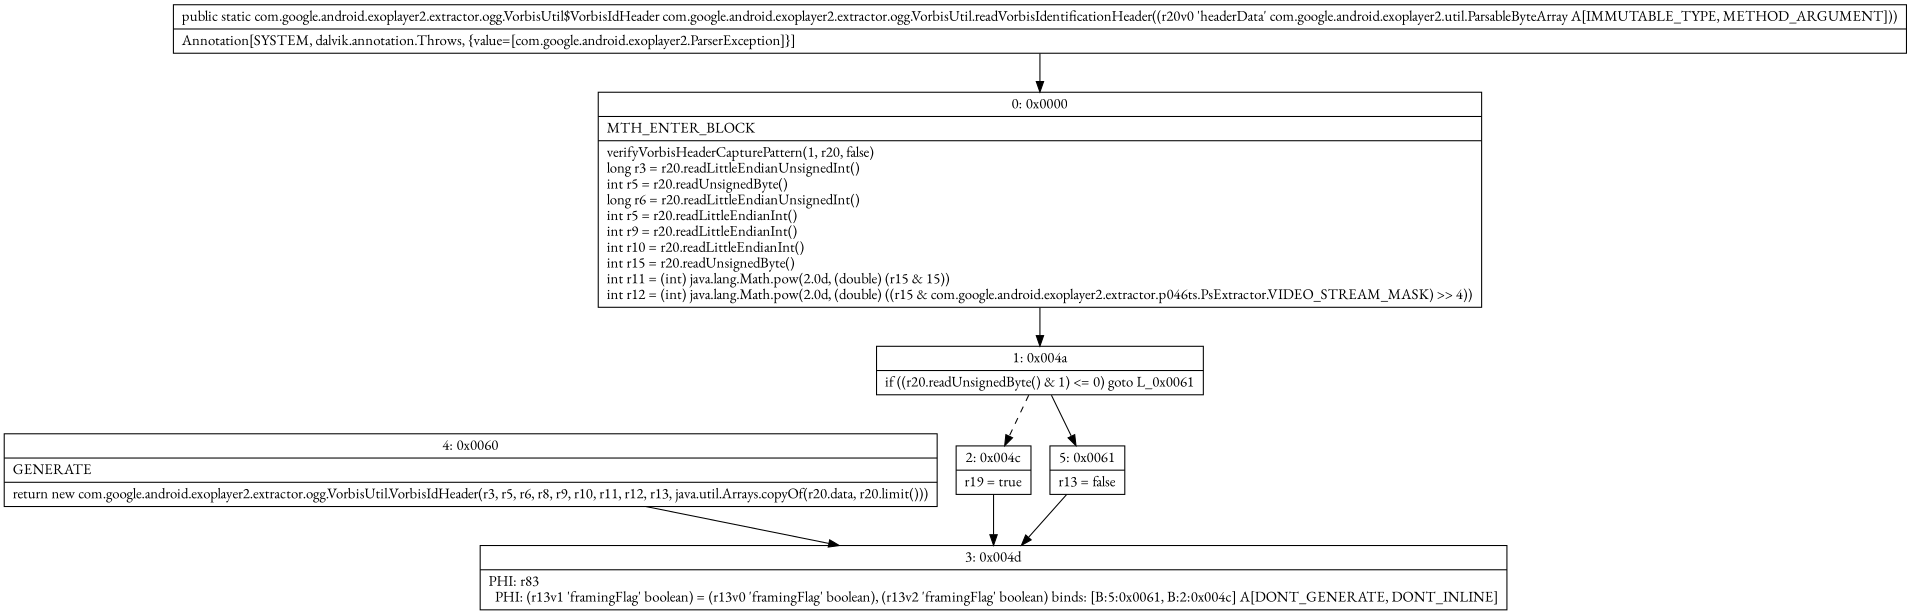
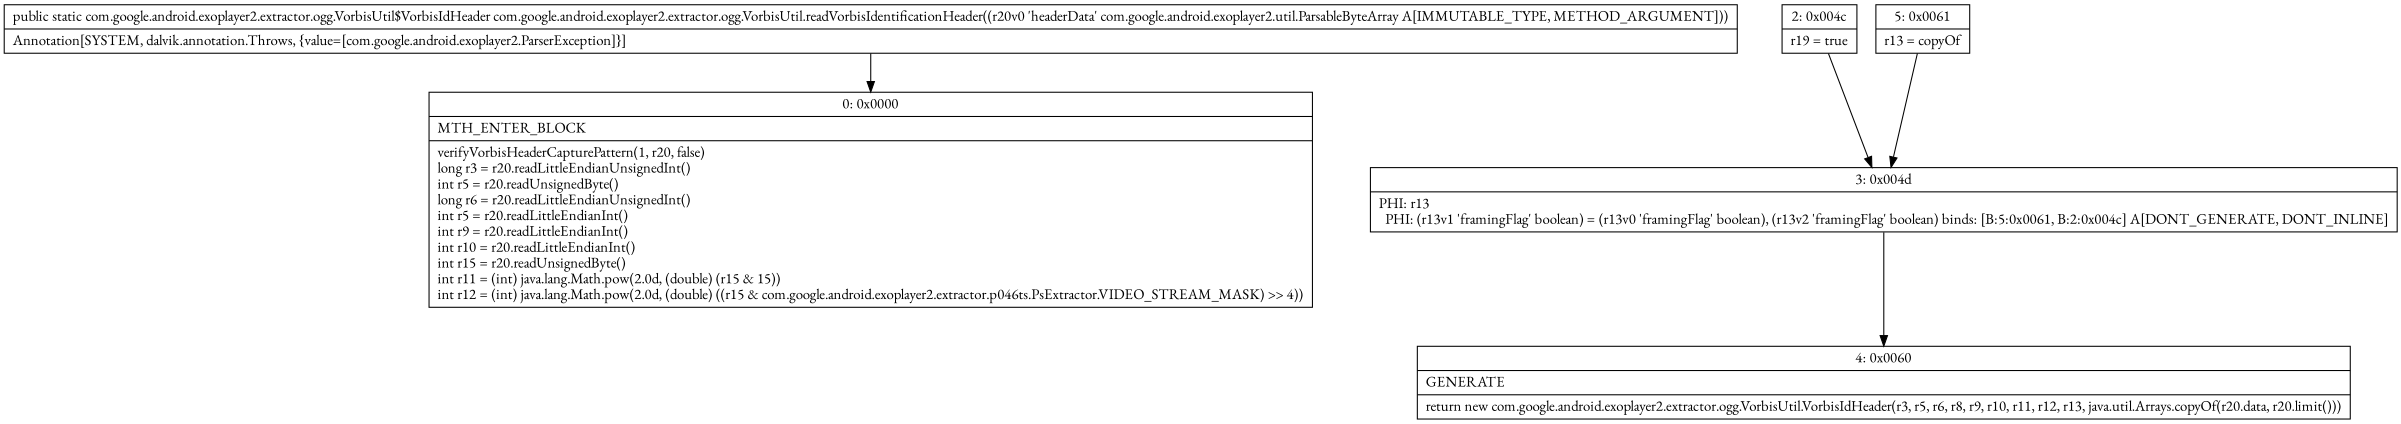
node "1: 0x004a": removed
node "5: 0x0061": text "r13 = false" -> "r13 = copyOf"
edge "4: 0x0060" -> "3: 0x004d": reversed
node "3: 0x004d": text "PHI: r83" -> "PHI: r13"
